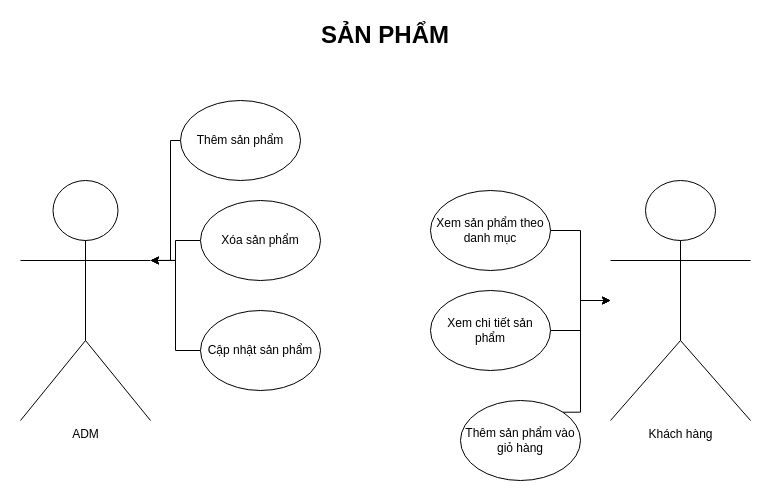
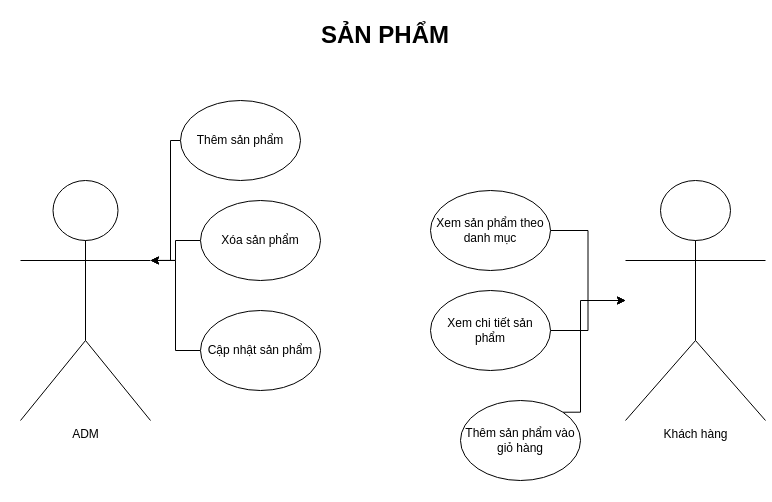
node "Khách hàng": moved (681, 301) -> (696, 301)
